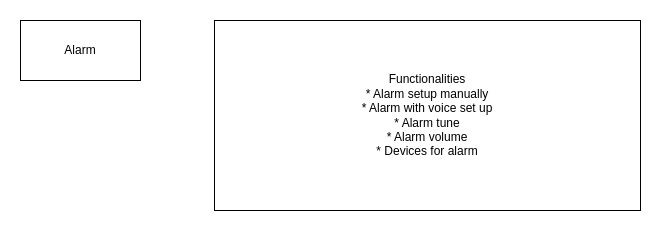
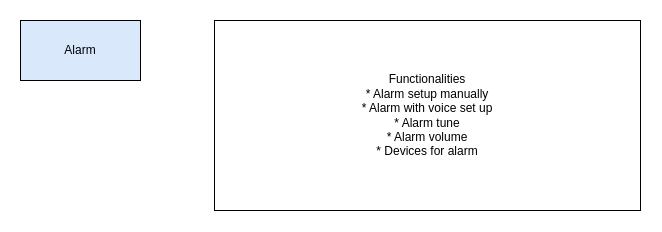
node "Alarm": fillcolor #ffffff -> #dae8fc
